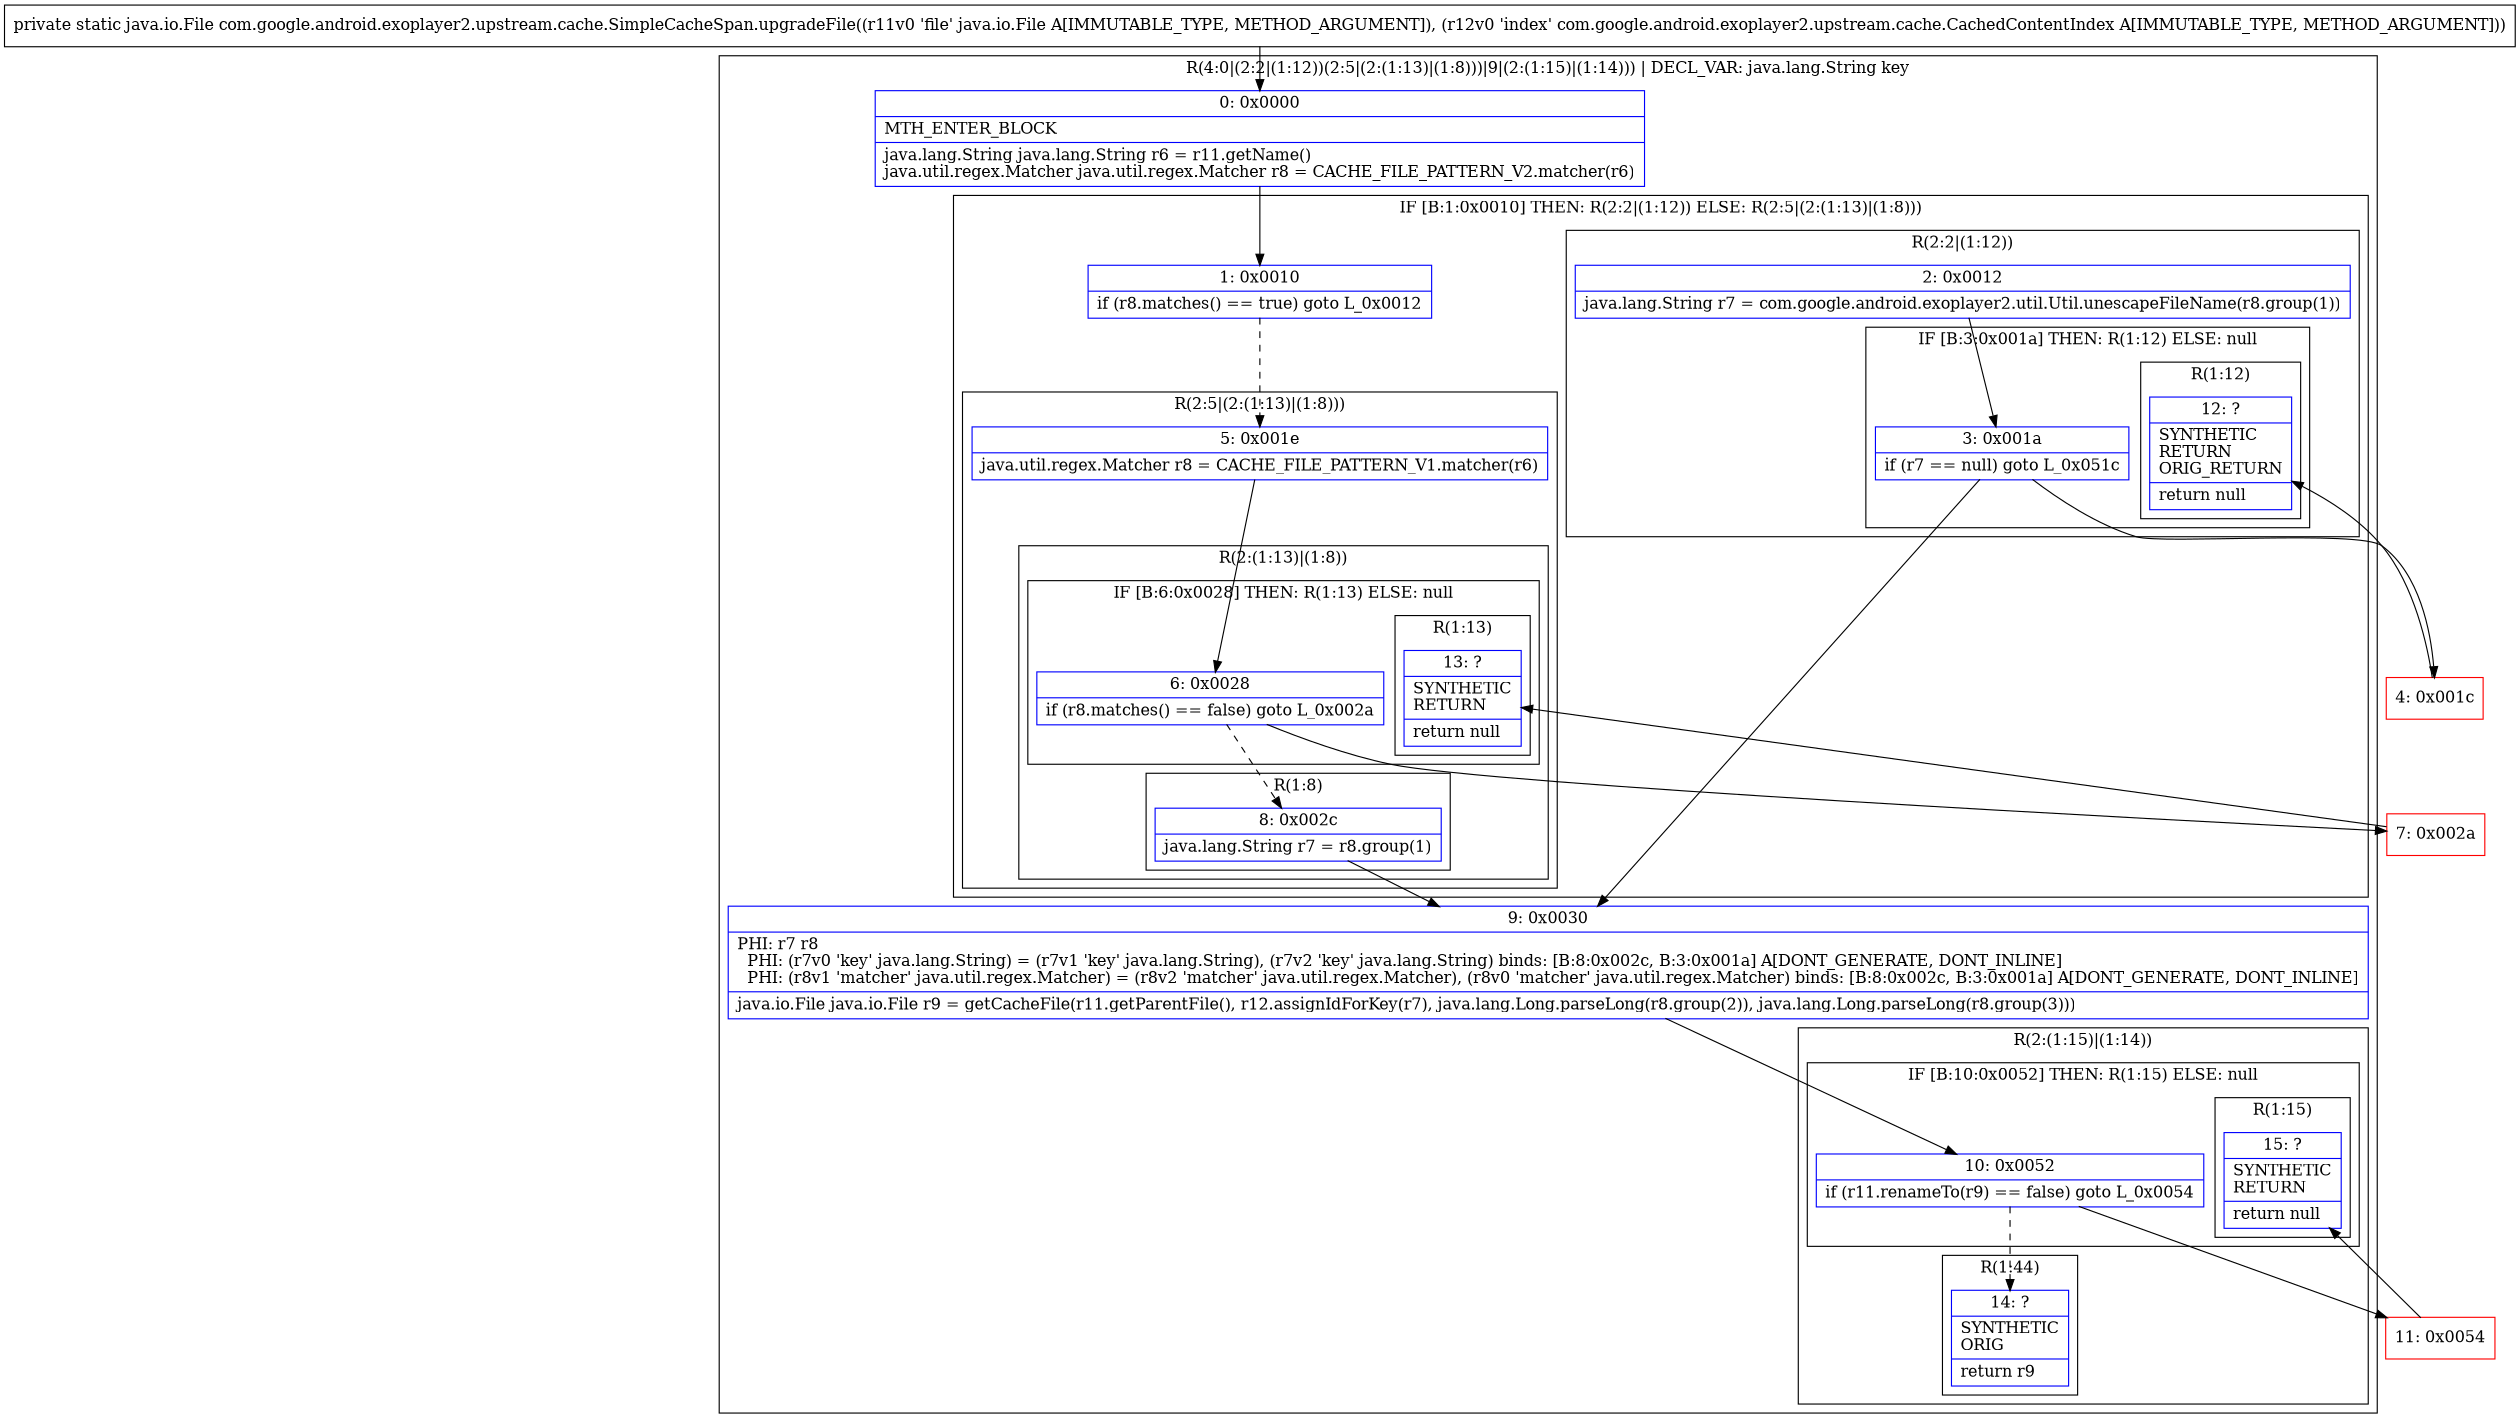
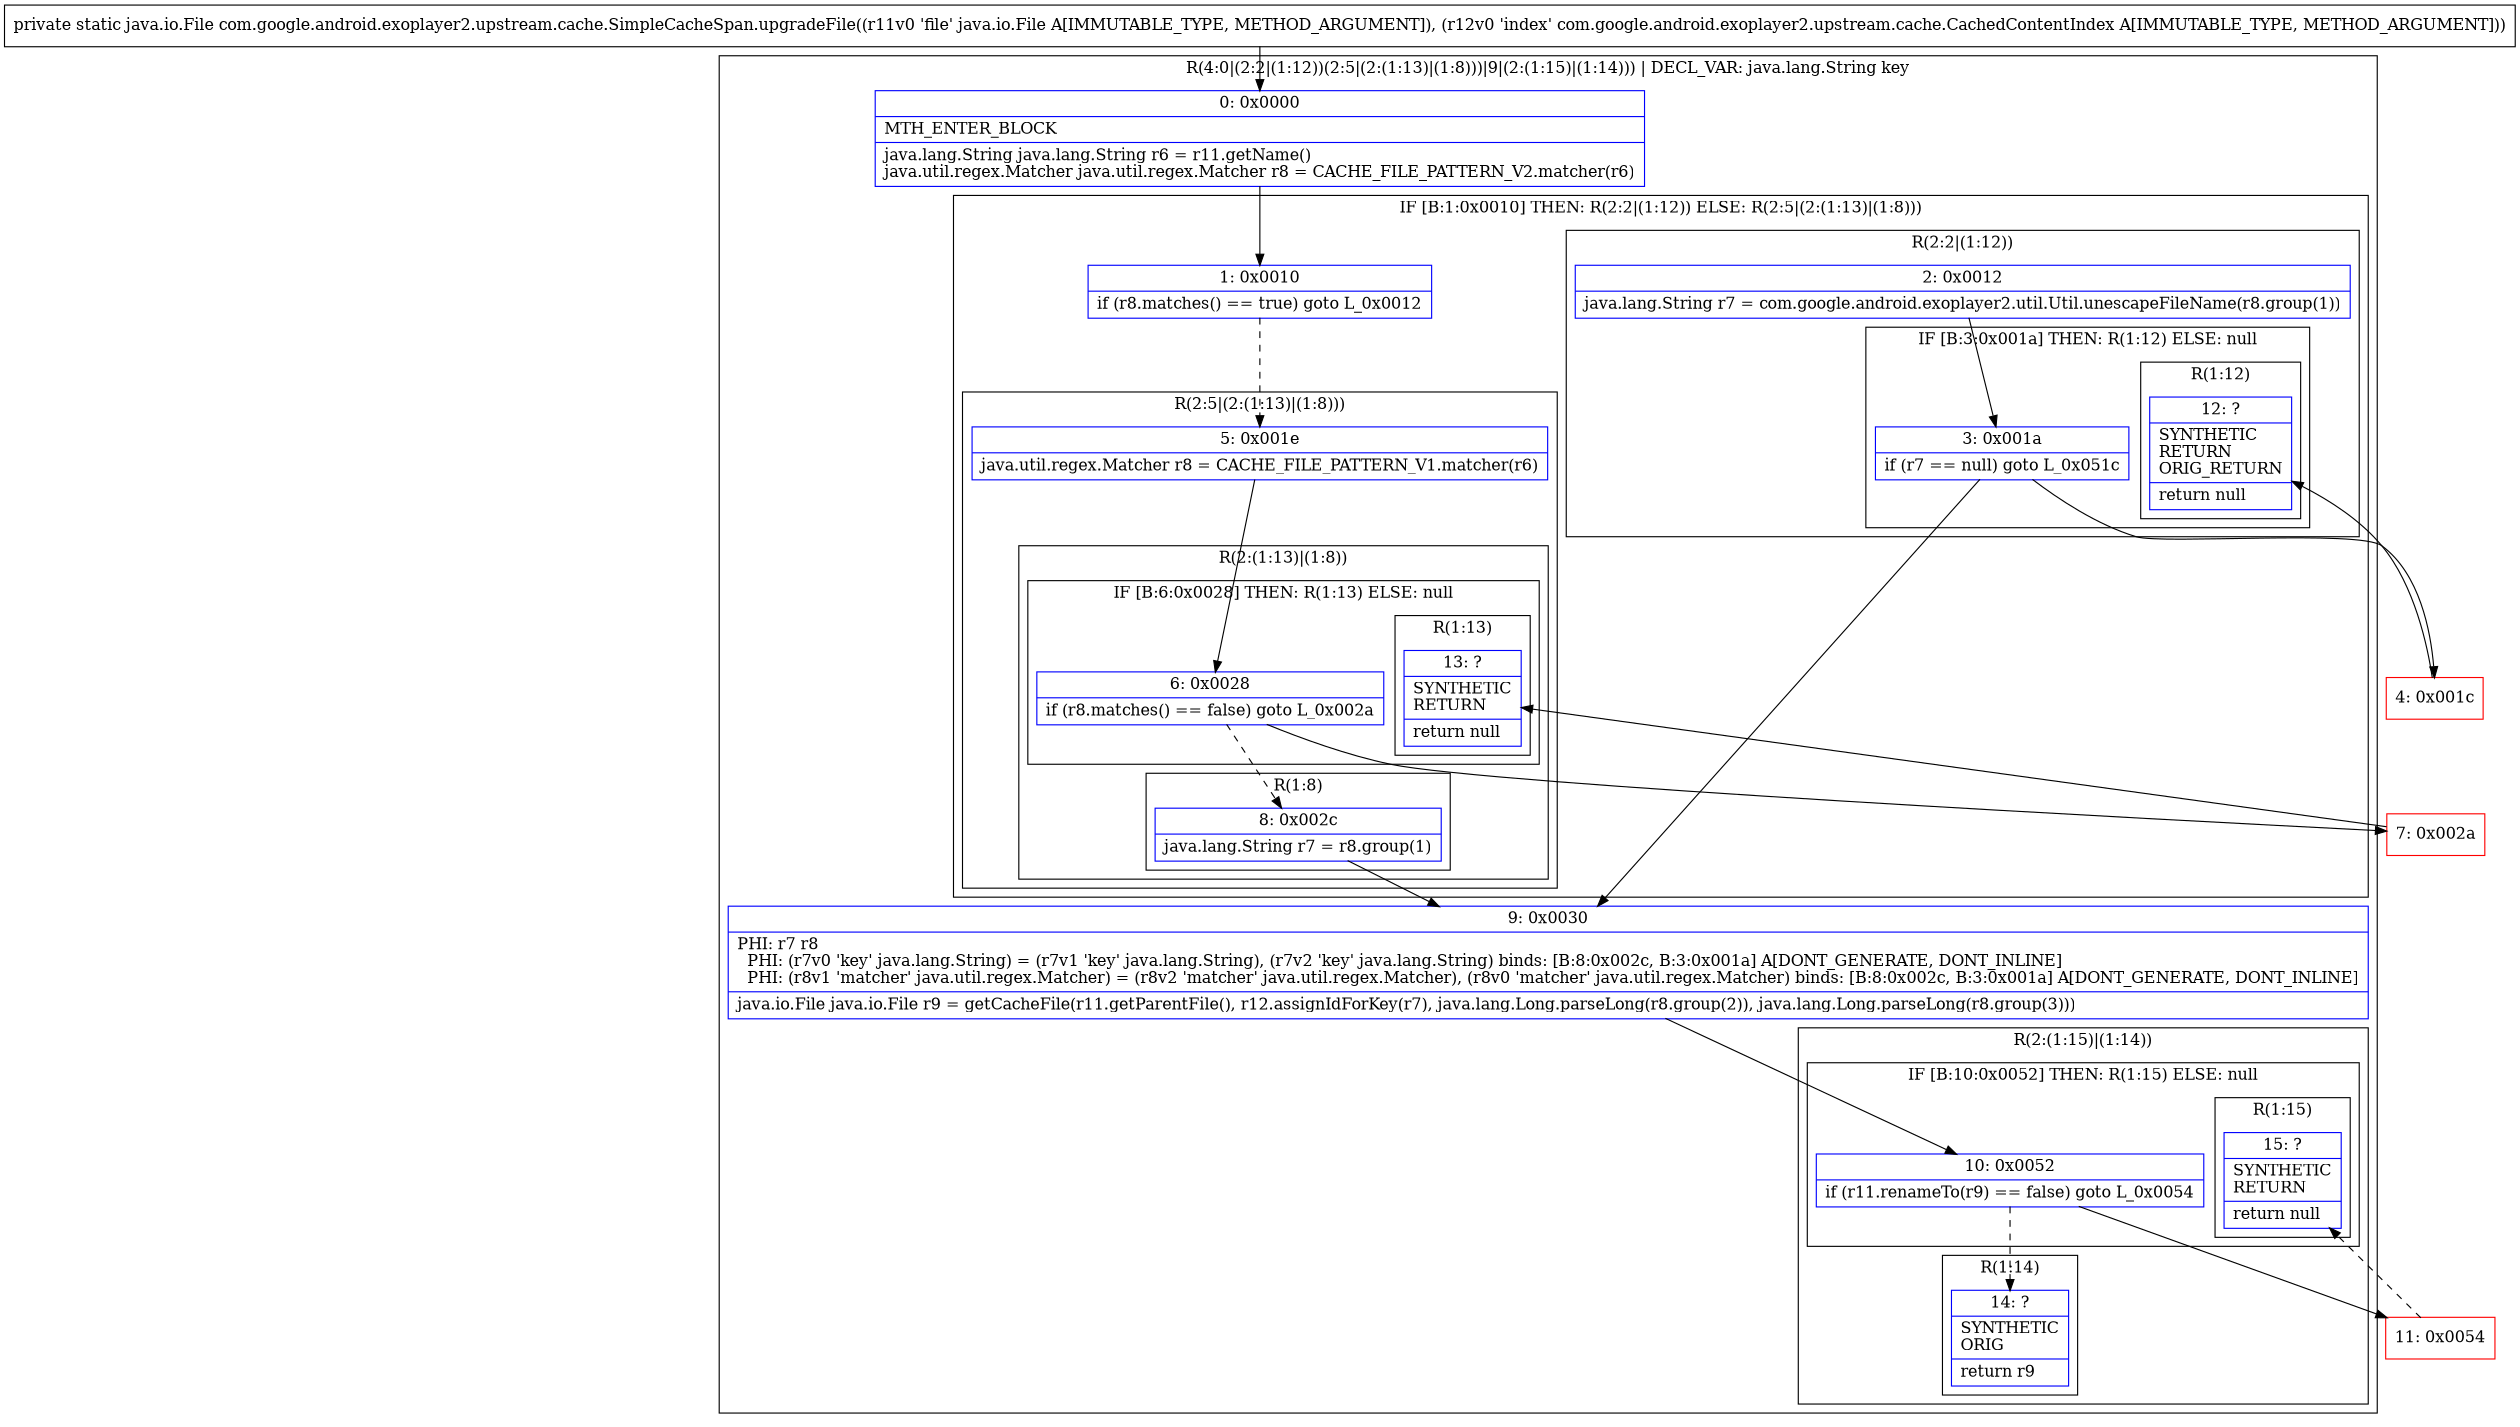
cluster "R(1:44)": label "R(1:44)" -> "R(1:14)"
edge "11: 0x0054" -> "15: ?": style solid -> dashed
